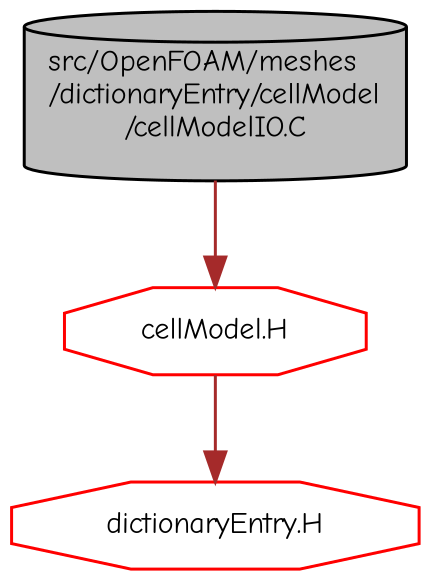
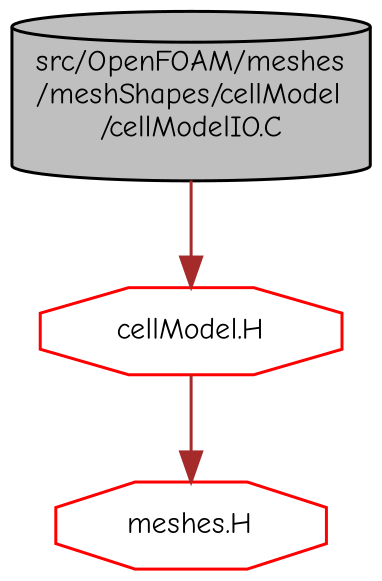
node "src/OpenFOAM/meshes /dictionaryEntry/cellModel /cellModelIO.C": label "src/OpenFOAM/meshes /dictionaryEntry/cellModel /cellModelIO.C" -> "src/OpenFOAM/meshes /meshShapes/cellModel /cellModelIO.C"
node "dictionaryEntry.H": label "dictionaryEntry.H" -> "meshes.H"
